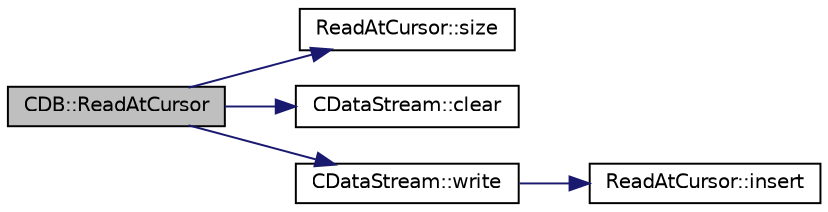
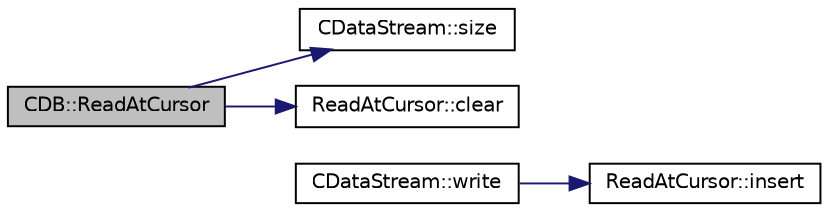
node "ReadAtCursor::size": label "ReadAtCursor::size" -> "CDataStream::size"
node "CDataStream::clear": label "CDataStream::clear" -> "ReadAtCursor::clear"
edge "CDB::ReadAtCursor" -> "CDataStream::write": removed
